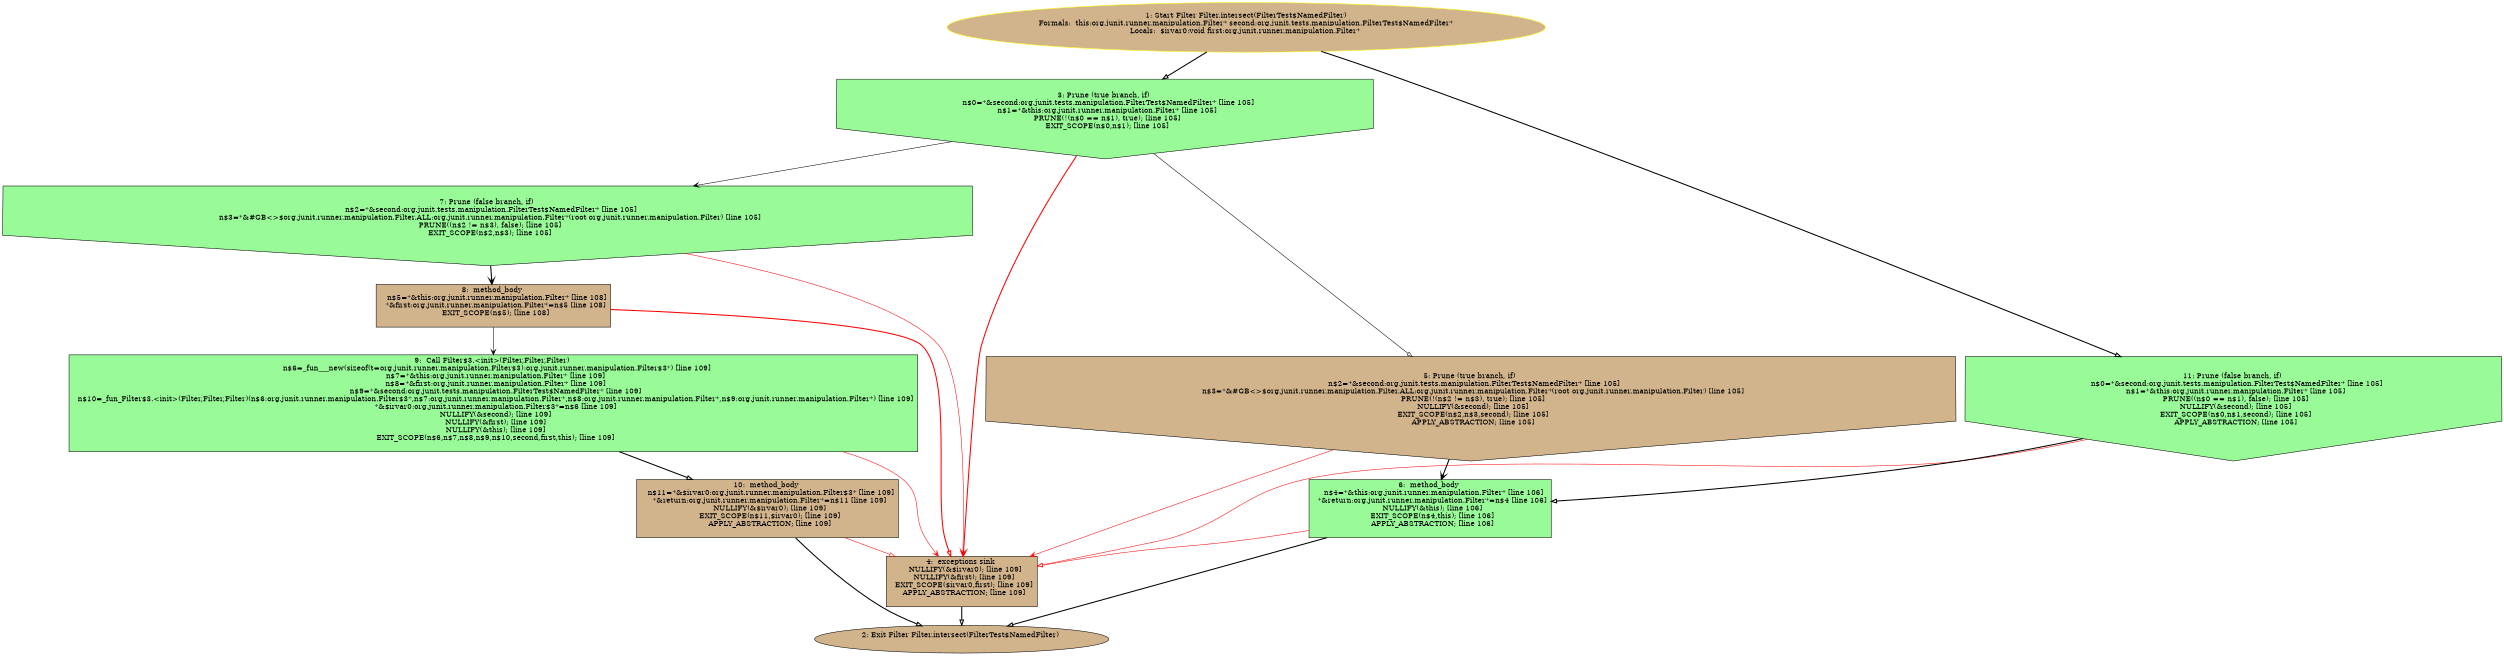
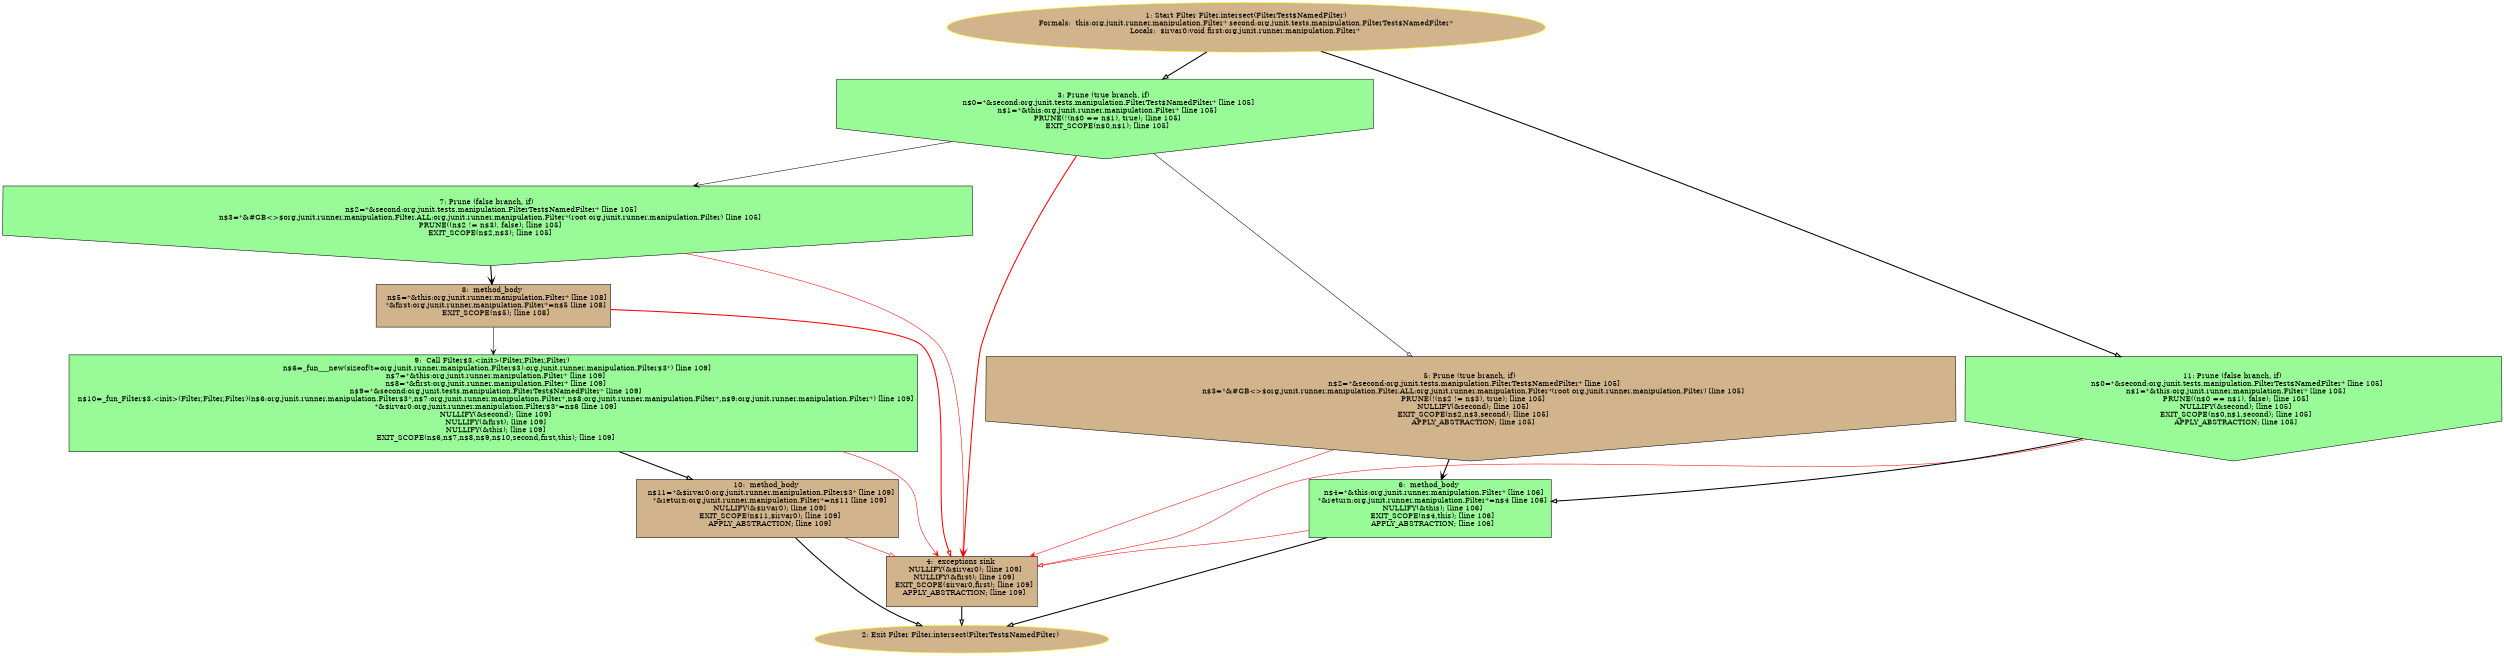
node "2: Exit Filter Filter.intersect(FilterTest$NamedFilter)": color black -> yellow
